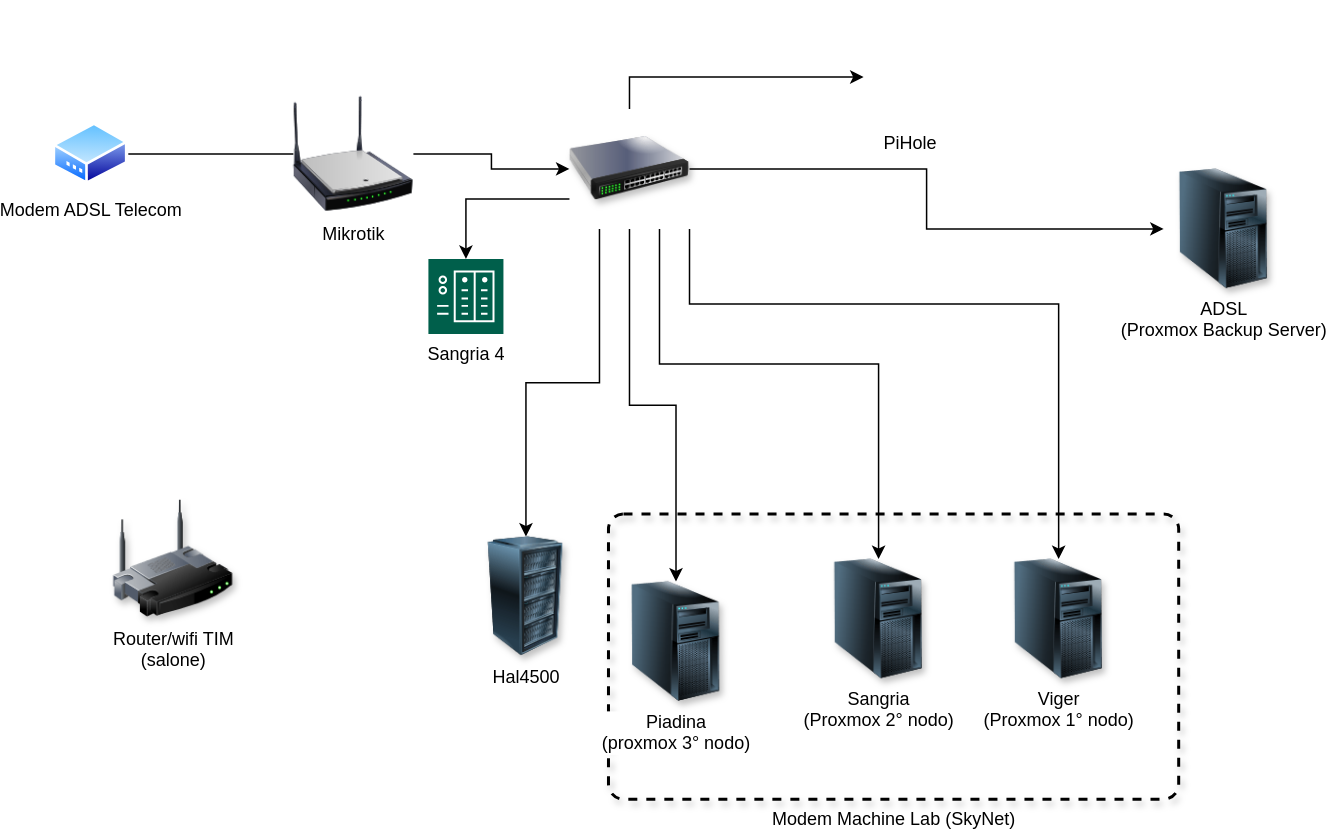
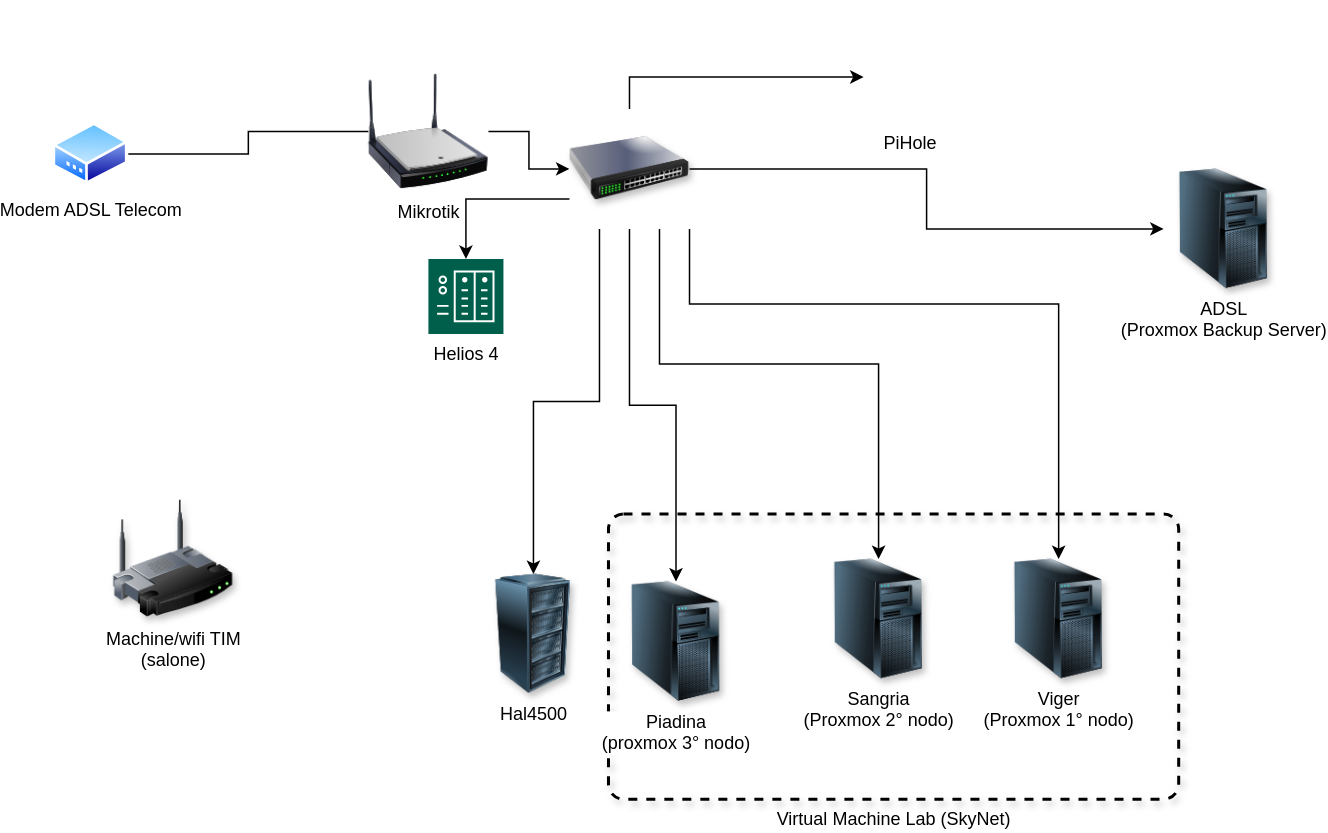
node "Mikrotik": moved (353, 154) -> (428, 131)
node "Sangria 4": label "Sangria 4" -> "Helios 4"
node "Hal4500": moved (526, 596) -> (533, 634)
node "Router/wifi TIM (salone)": label "Router/wifi TIM (salone)" -> "Machine/wifi TIM (salone)"
node "Modem Machine Lab (SkyNet)": label "Modem Machine Lab (SkyNet)" -> "Virtual Machine Lab (SkyNet)"
